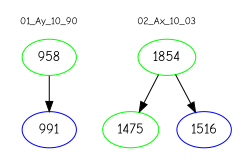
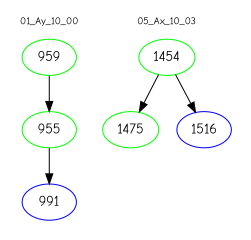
cluster "01_Ay_10_90": label "01_Ay_10_90" -> "01_Ay_10_00"
cluster "02_Ax_10_03": label "02_Ax_10_03" -> "05_Ax_10_03"
node "958": label "958" -> "955"
node "959": added
node "1854": label "1854" -> "1454"
